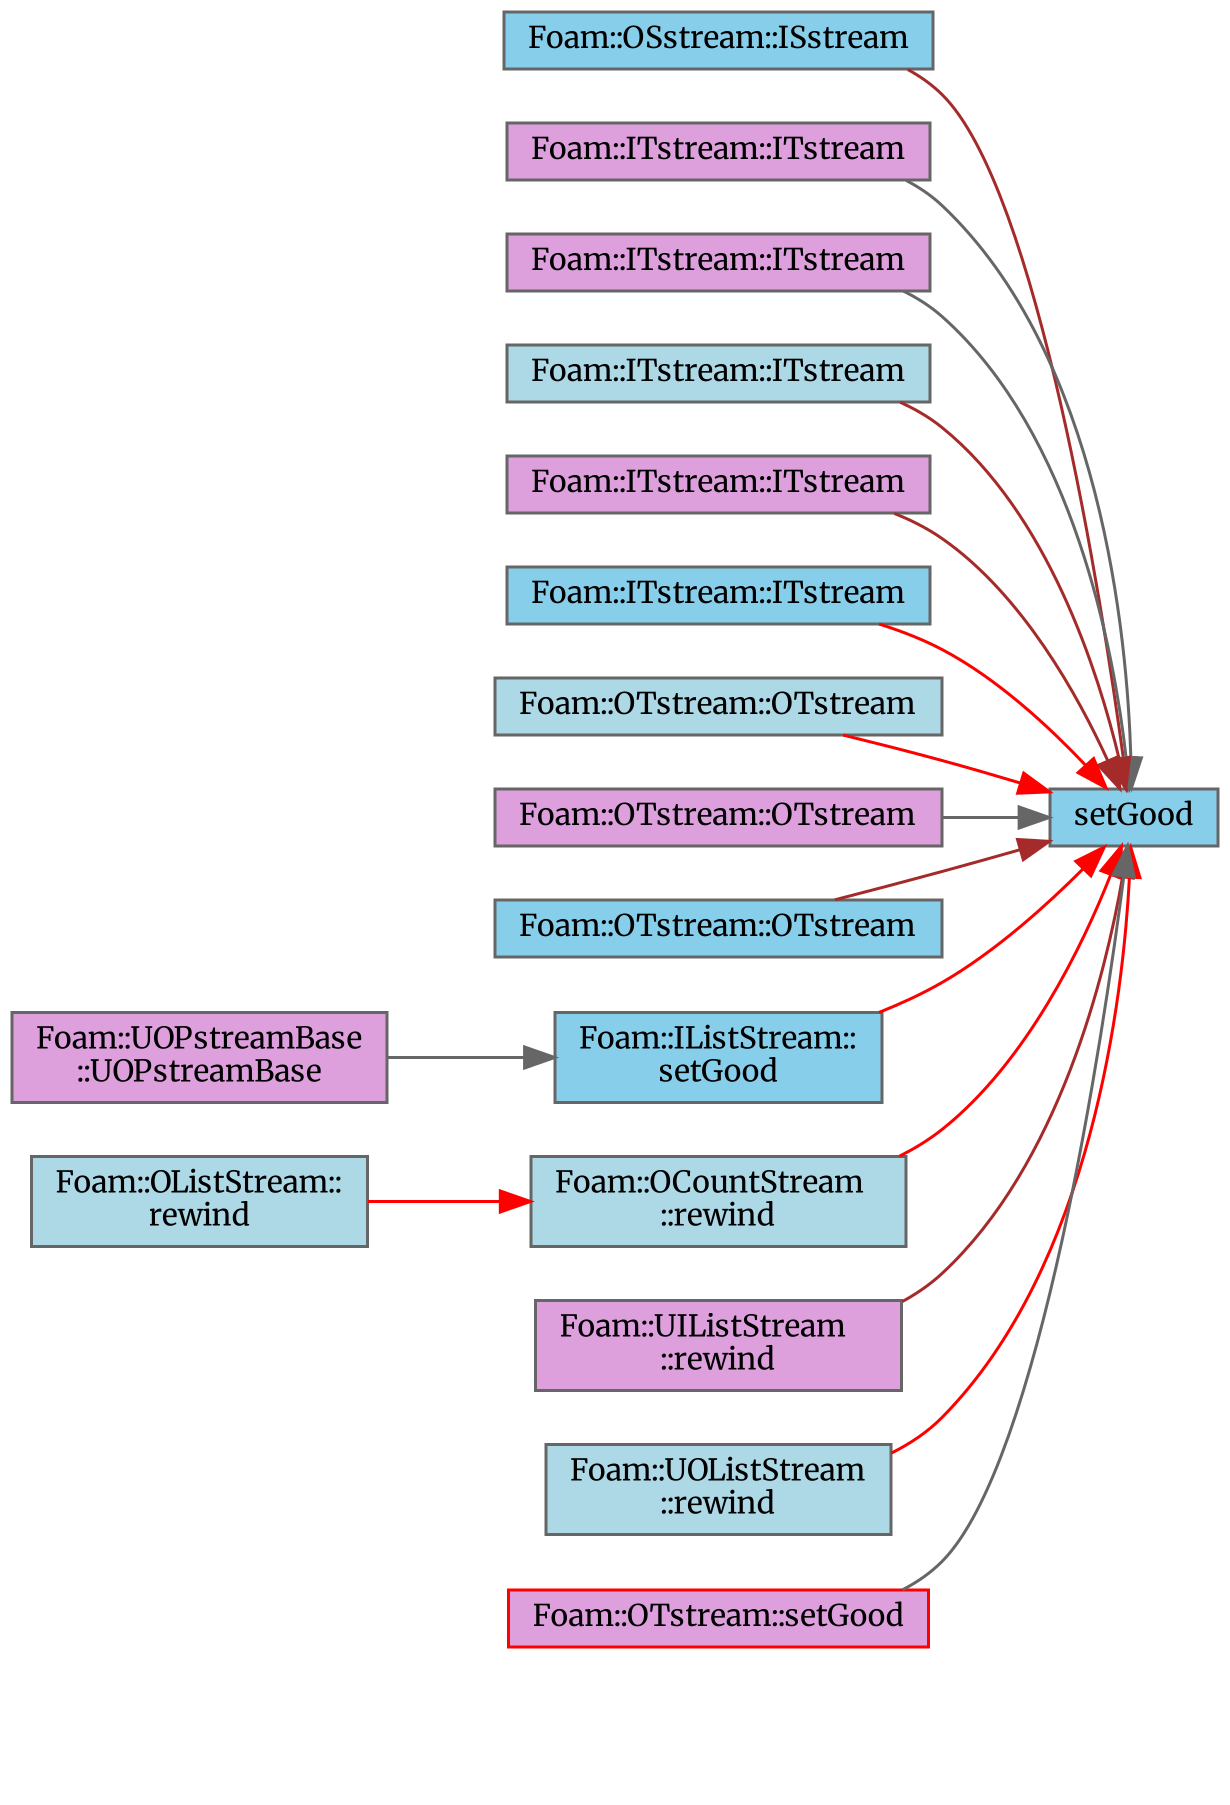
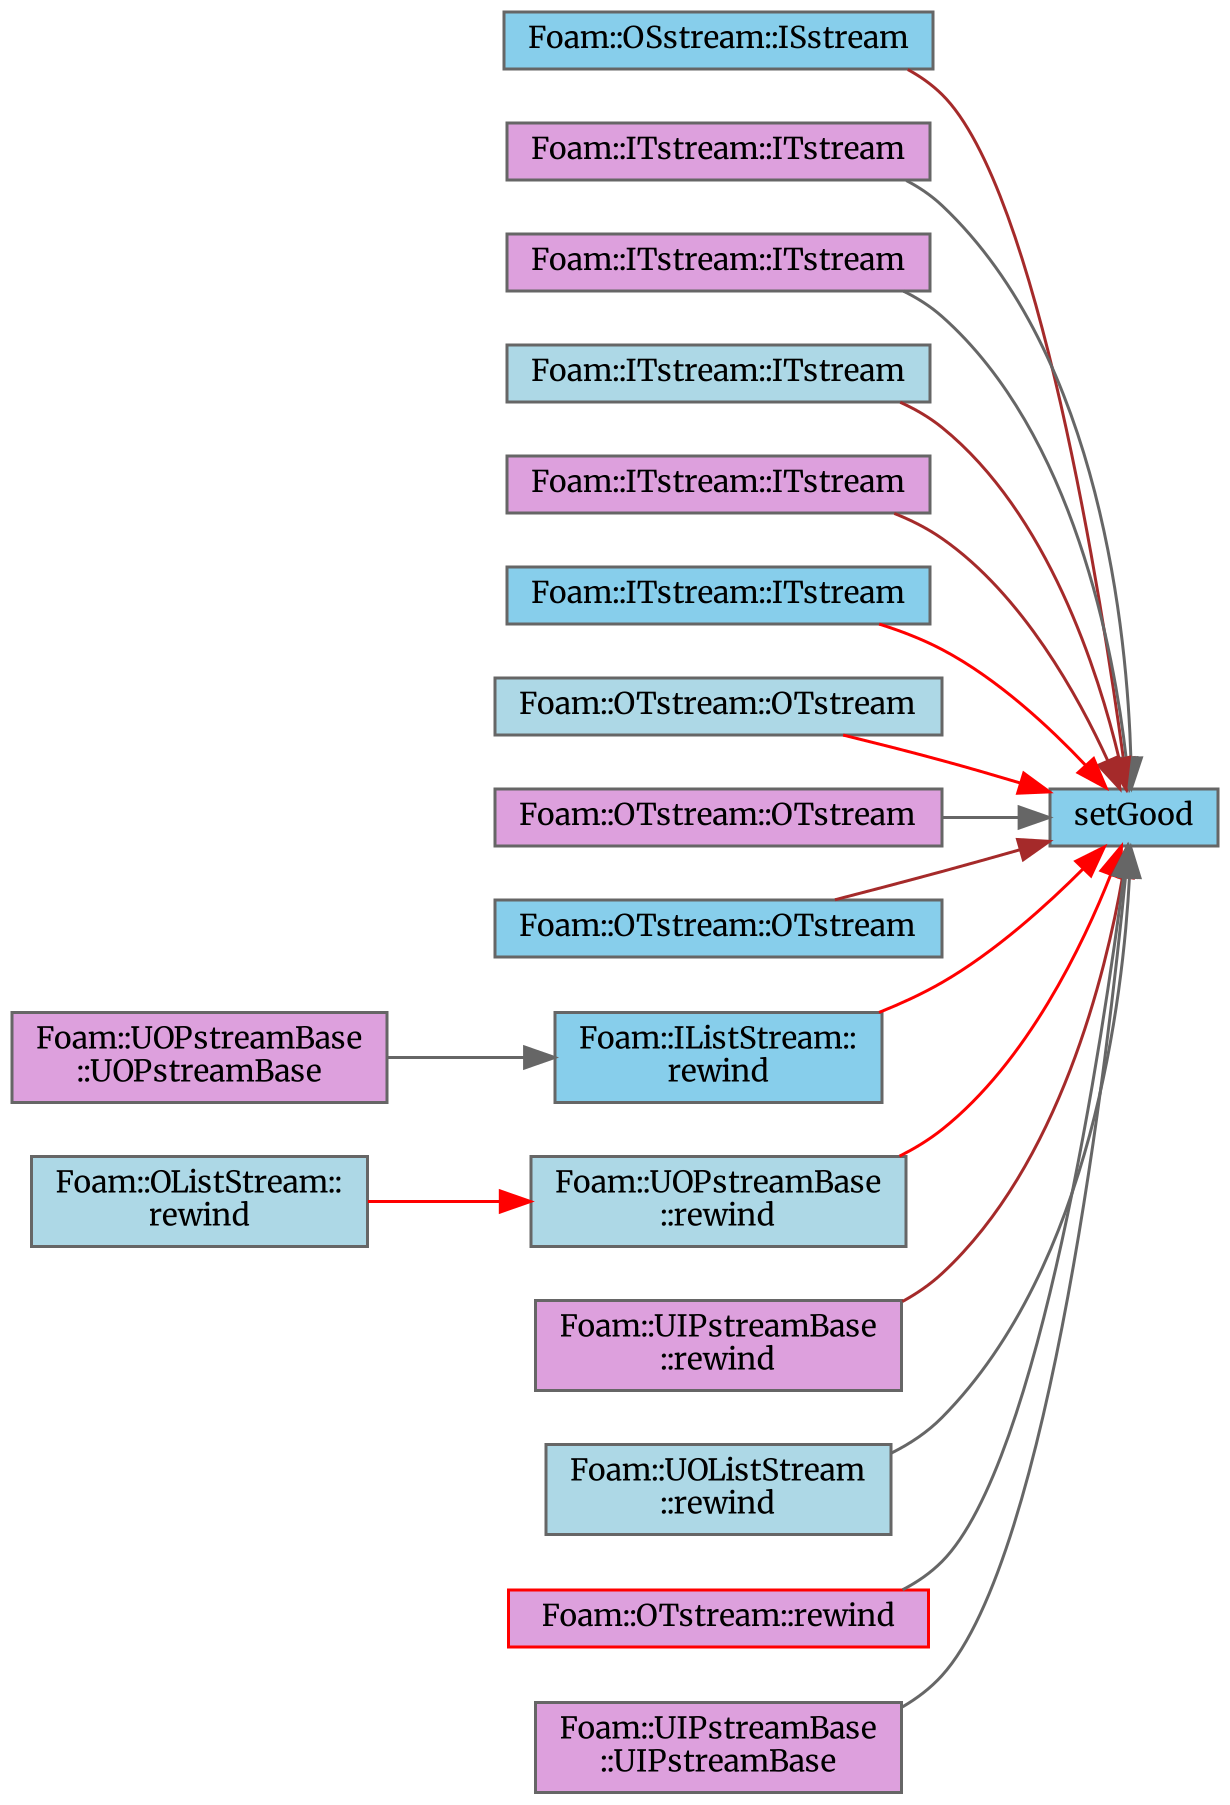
node "Foam::IListStream:: setGood": label "Foam::IListStream:: setGood" -> "Foam::IListStream:: rewind"
node "Foam::OCountStream ::rewind": label "Foam::OCountStream ::rewind" -> "Foam::UOPstreamBase ::rewind"
edge "Foam::UOListStream ::rewind" -> "setGood": color red -> gray40
node "Foam::UIListStream ::rewind": label "Foam::UIListStream ::rewind" -> "Foam::UIPstreamBase ::rewind"
node "Foam::OTstream::setGood": label "Foam::OTstream::setGood" -> "Foam::OTstream::rewind"
node "Foam::UIPstreamBase ::UIPstreamBase": added
